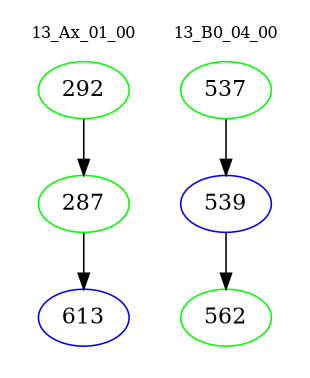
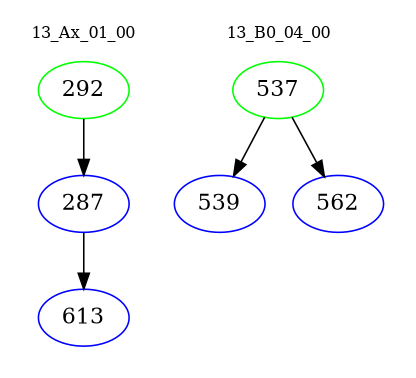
node "287": color green -> blue
edge "539" -> "562": now "537" -> "562"
node "562": color green -> blue
